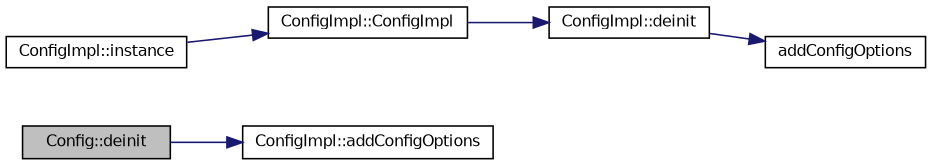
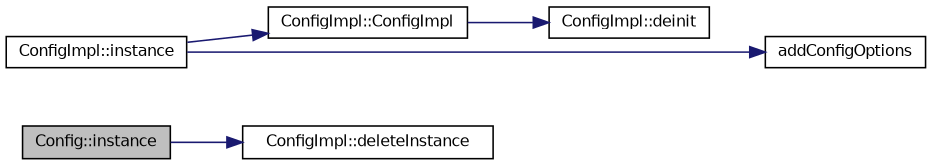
edge "ConfigImpl::deinit" -> "addConfigOptions": now "ConfigImpl::instance" -> "addConfigOptions"
node "Config::deinit": label "Config::deinit" -> "Config::instance"
node "ConfigImpl::addConfigOptions": label "ConfigImpl::addConfigOptions" -> "ConfigImpl::deleteInstance"
